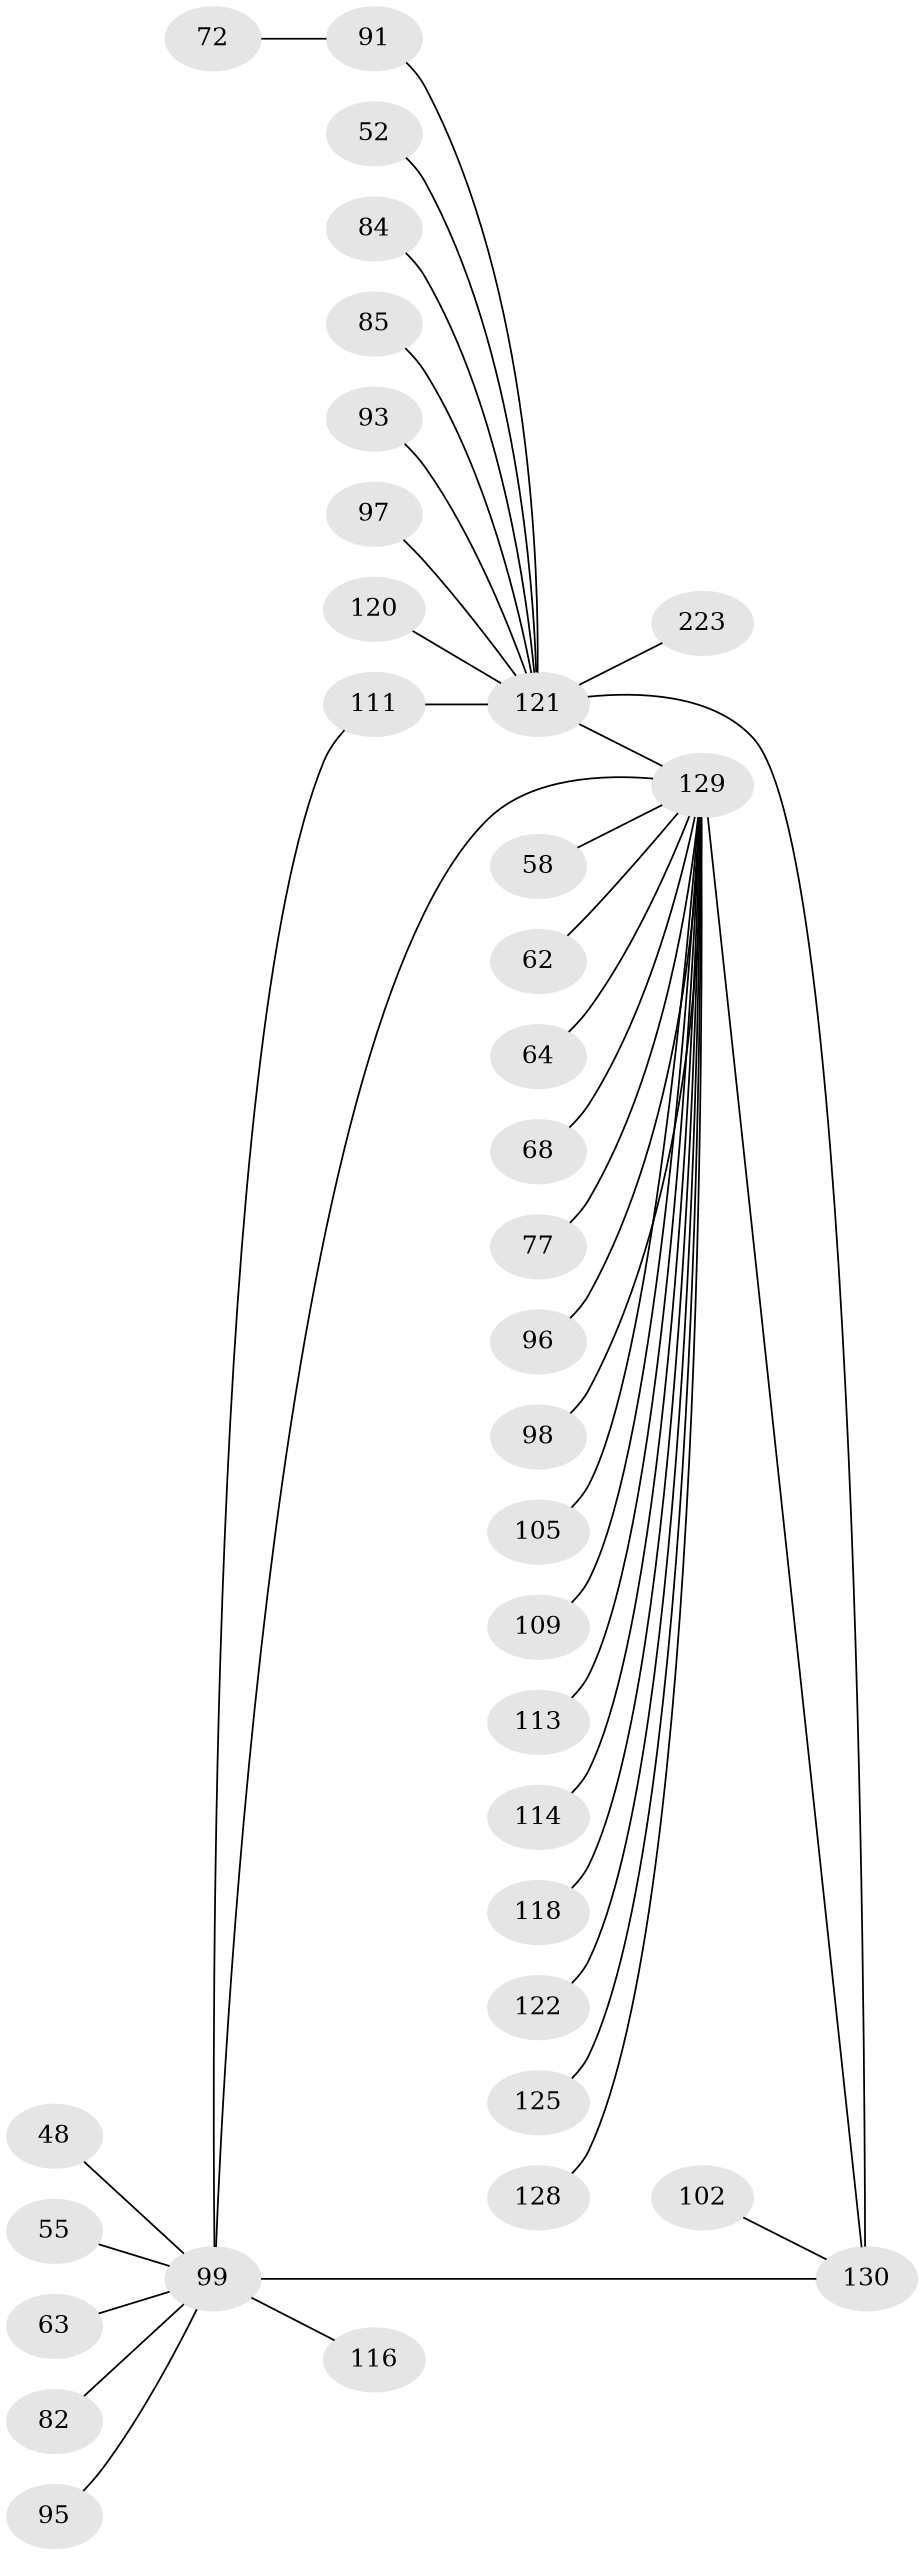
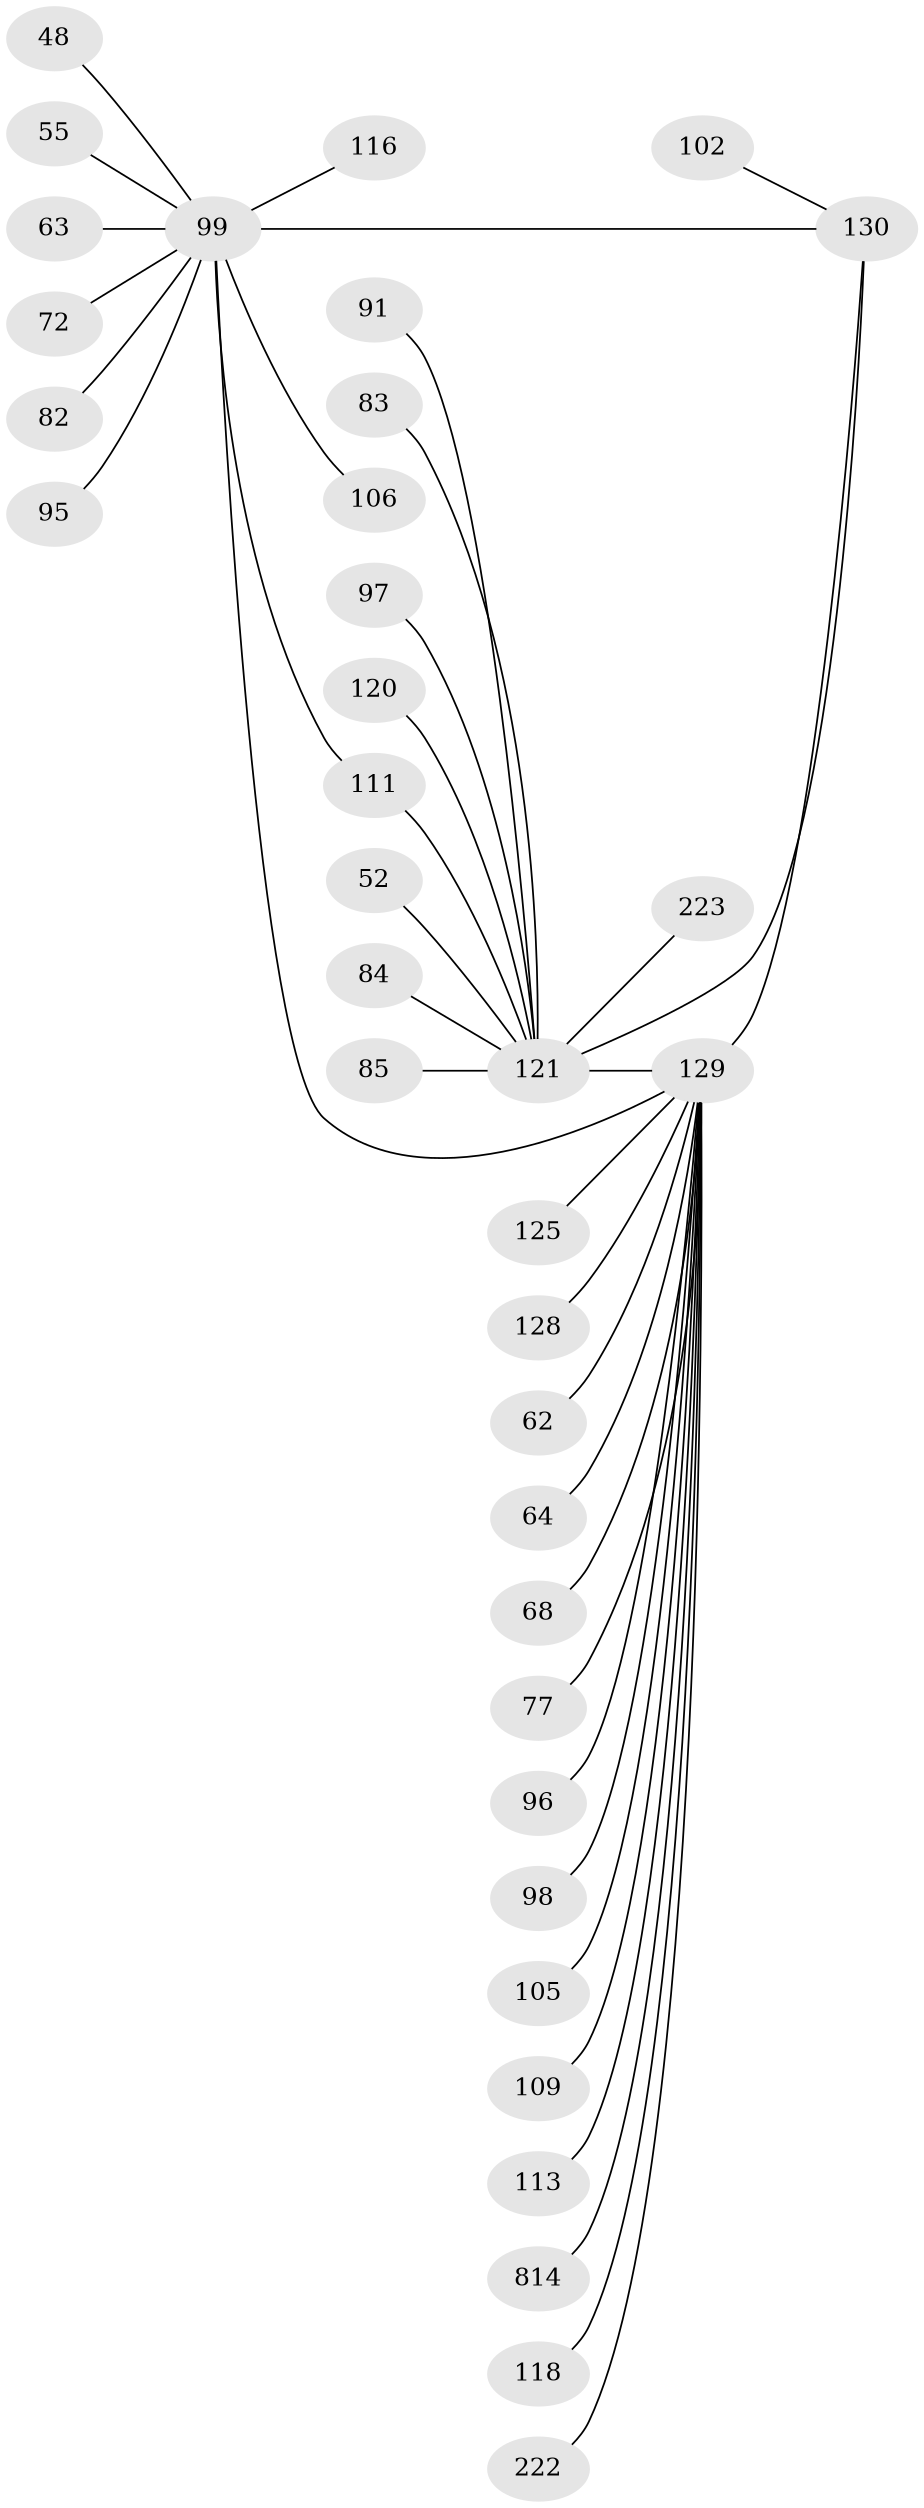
edge "72" -- "91": now "72" -- "99"
node "93": label "93" -> "83"
node "106": added
node "58": removed
node "114": label "114" -> "814"
node "122": label "122" -> "222"
